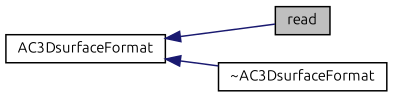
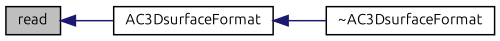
edge "read" -> "AC3DsurfaceFormat": reversed
